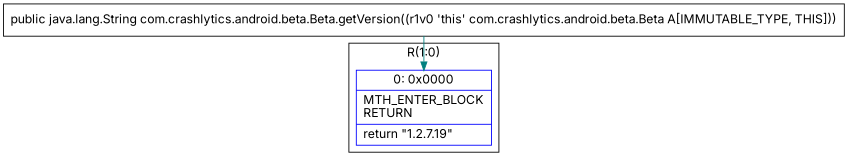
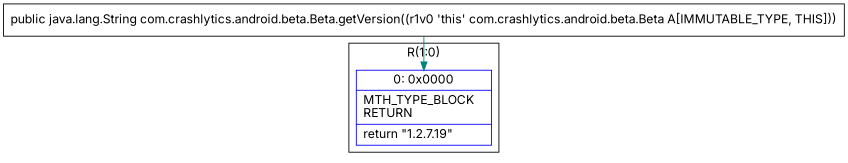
node "0: 0x0000": text "MTH_ENTER_BLOCK" -> "MTH_TYPE_BLOCK"
